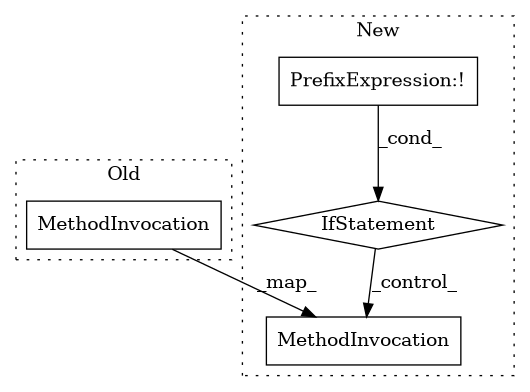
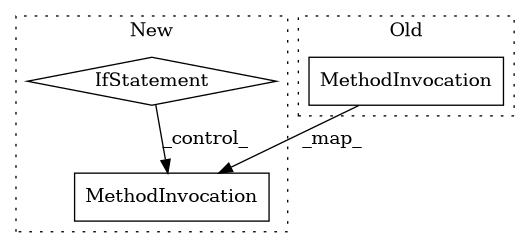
node "PrefixExpression:!": removed
